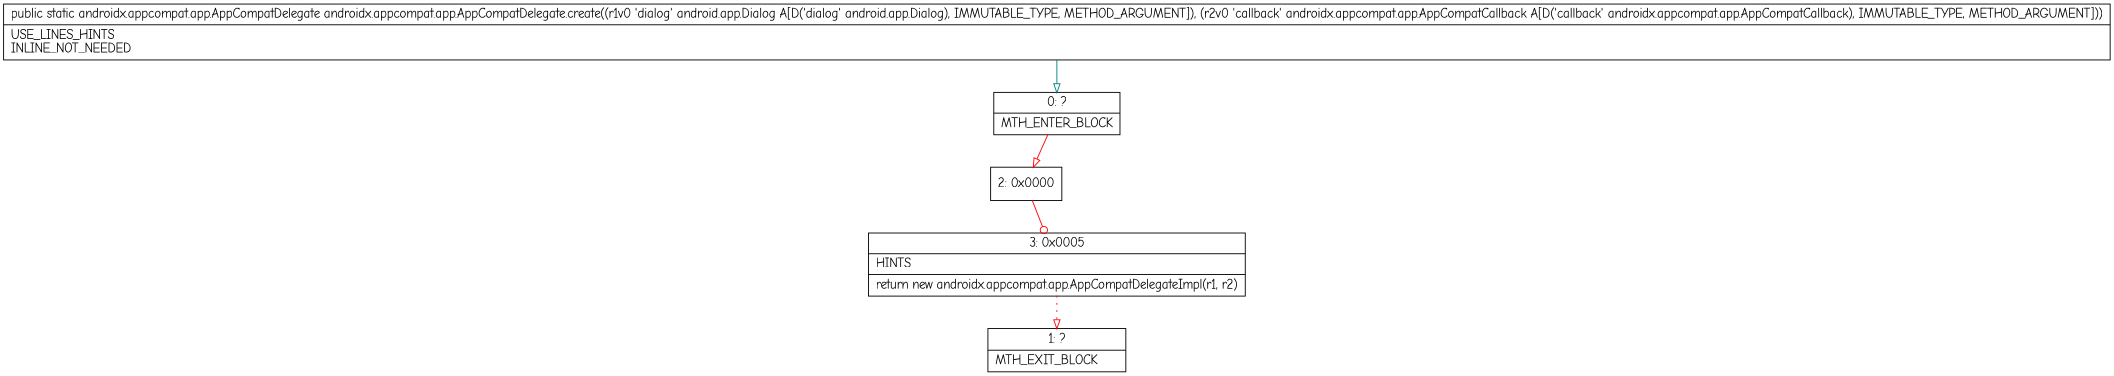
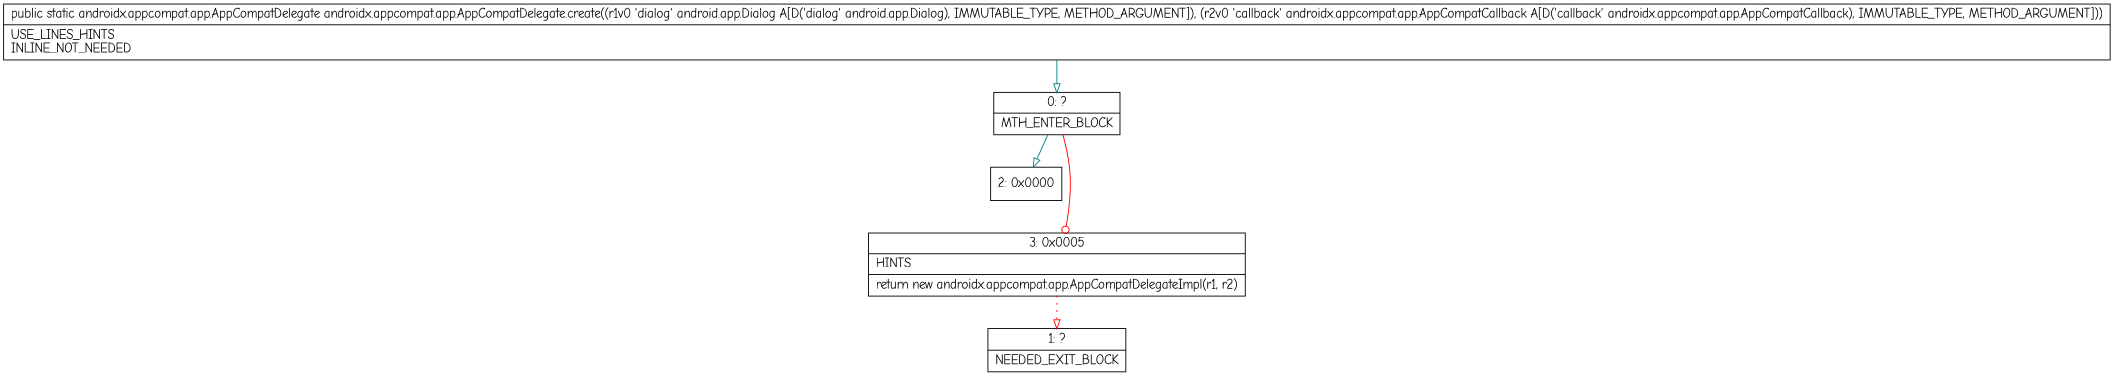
edge "0: ?" -> "2: 0x0000": color red -> teal
edge "2: 0x0000" -> "3: 0x0005": now "0: ?" -> "3: 0x0005"
node "1: ?": text "MTH_EXIT_BLOCK" -> "NEEDED_EXIT_BLOCK"
